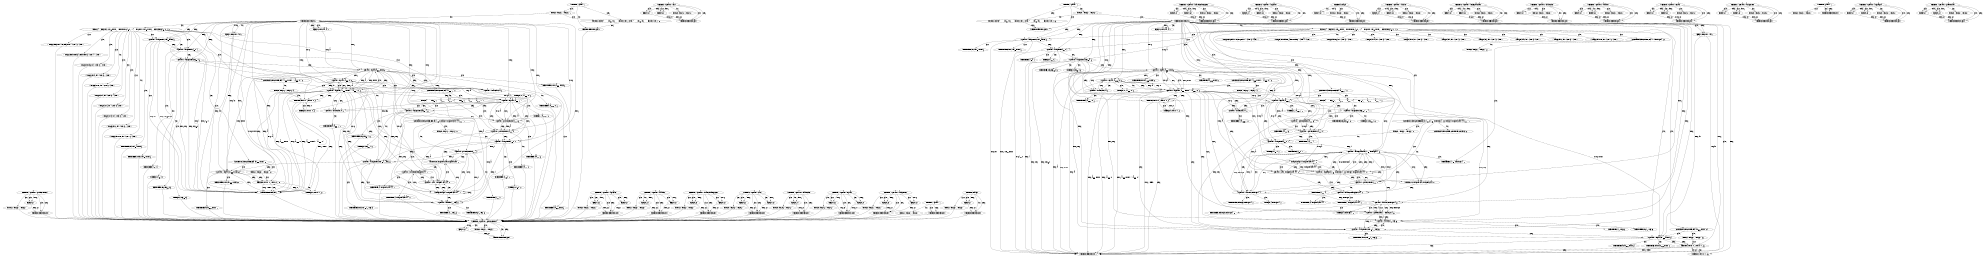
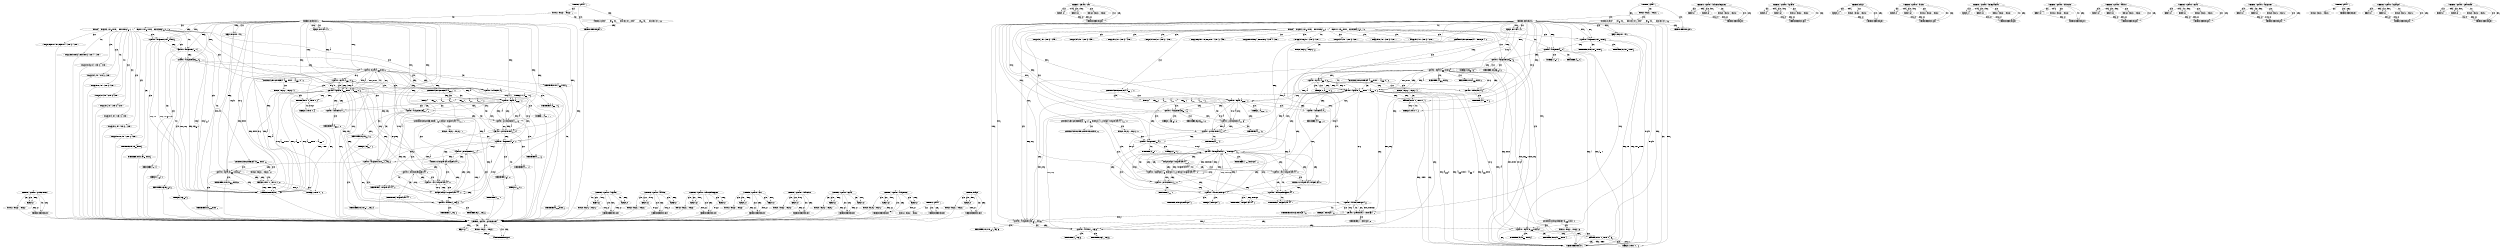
edge "(CONTROL_STRUCTURE,IF,if (i > INT_MAX/4))" -> "(IDENTIFIER,i,i <= (INT_MAX/4))": now "(CONTROL_STRUCTURE,IF,if (i > INT_MAX/4))" -> "(<operator>.greaterThan,i > INT_MAX/4)"
node "(IDENTIFIER,i,i > INT_MAX/4)": added
